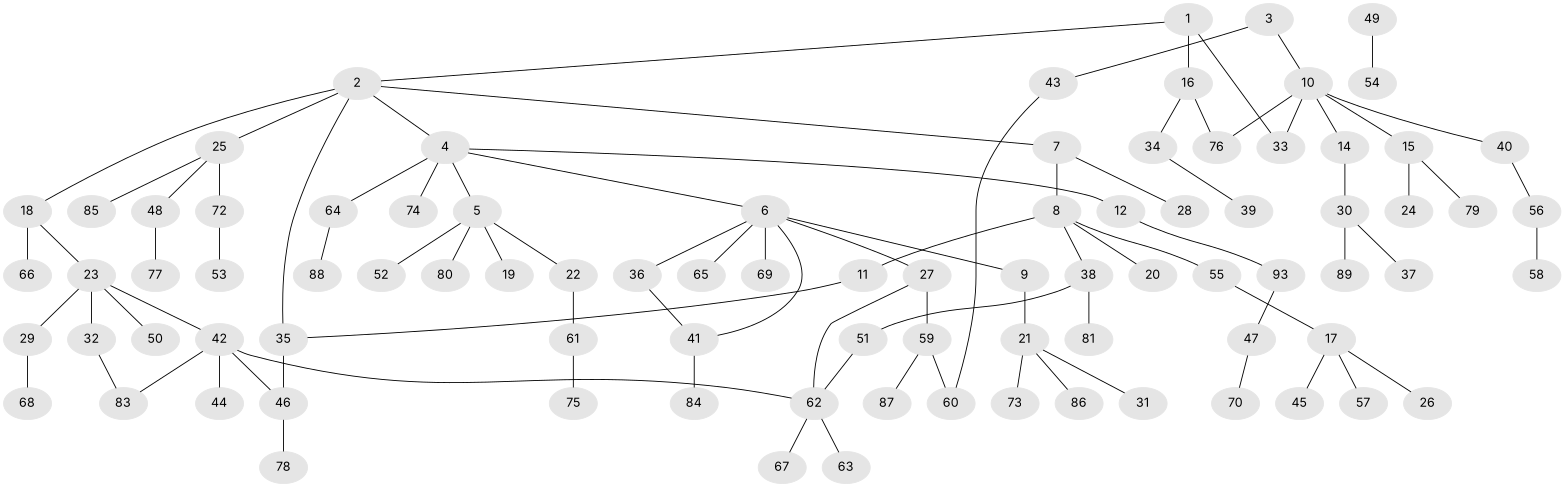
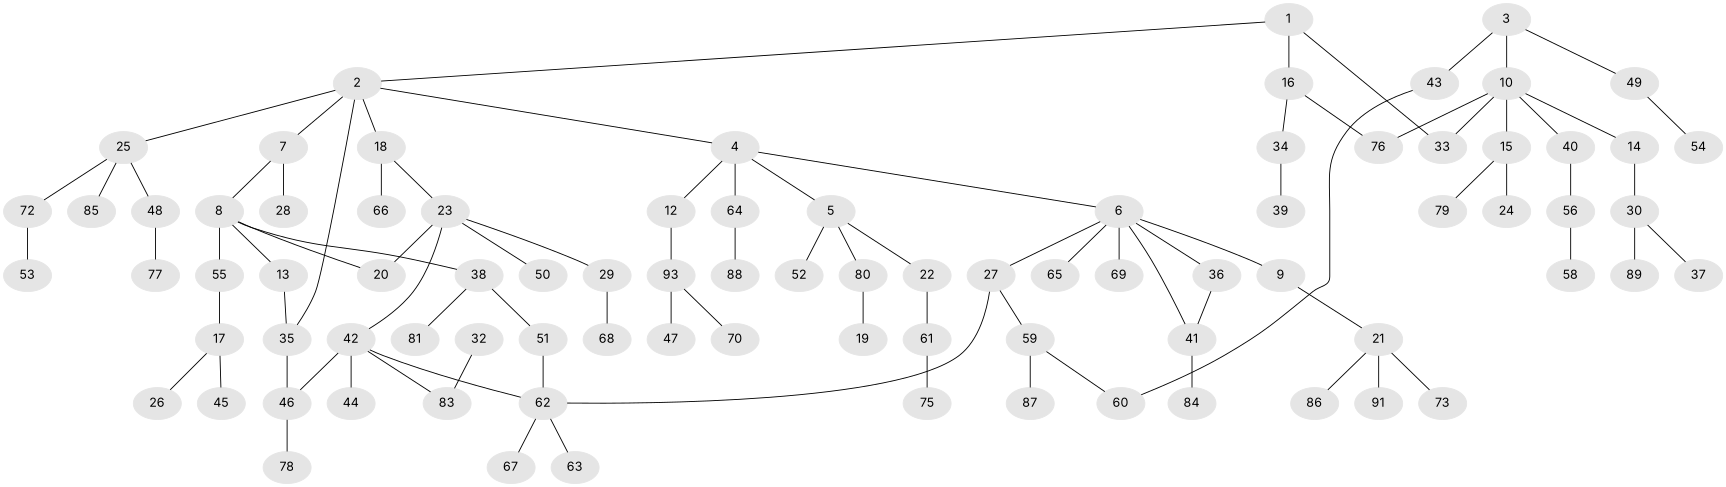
edge "3" -- "49": added
node "74": removed
edge "5" -- "19": now "80" -- "19"
node "11": label "11" -> "13"
edge "23" -- "32": now "23" -- "20"
edge "47" -- "70": now "93" -- "70"
node "31": label "31" -> "91"
node "57": removed
